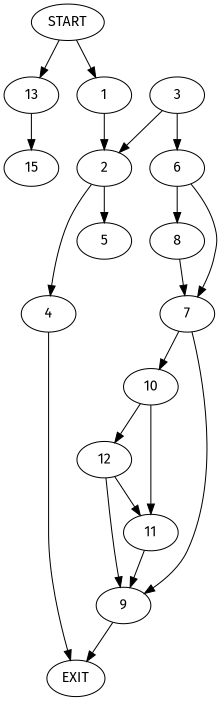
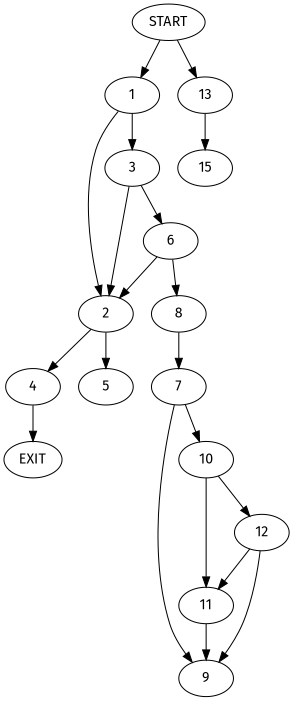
edge "1" -> "3": added
edge "6" -> "7": now "6" -> "2"
edge "9" -> "EXIT": removed
